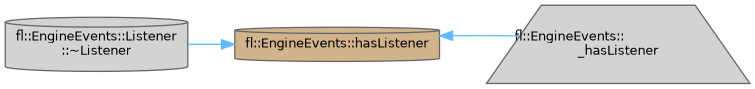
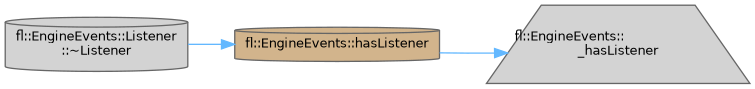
edge "fl::EngineEvents:: _hasListener" -> "fl::EngineEvents::hasListener": reversed
